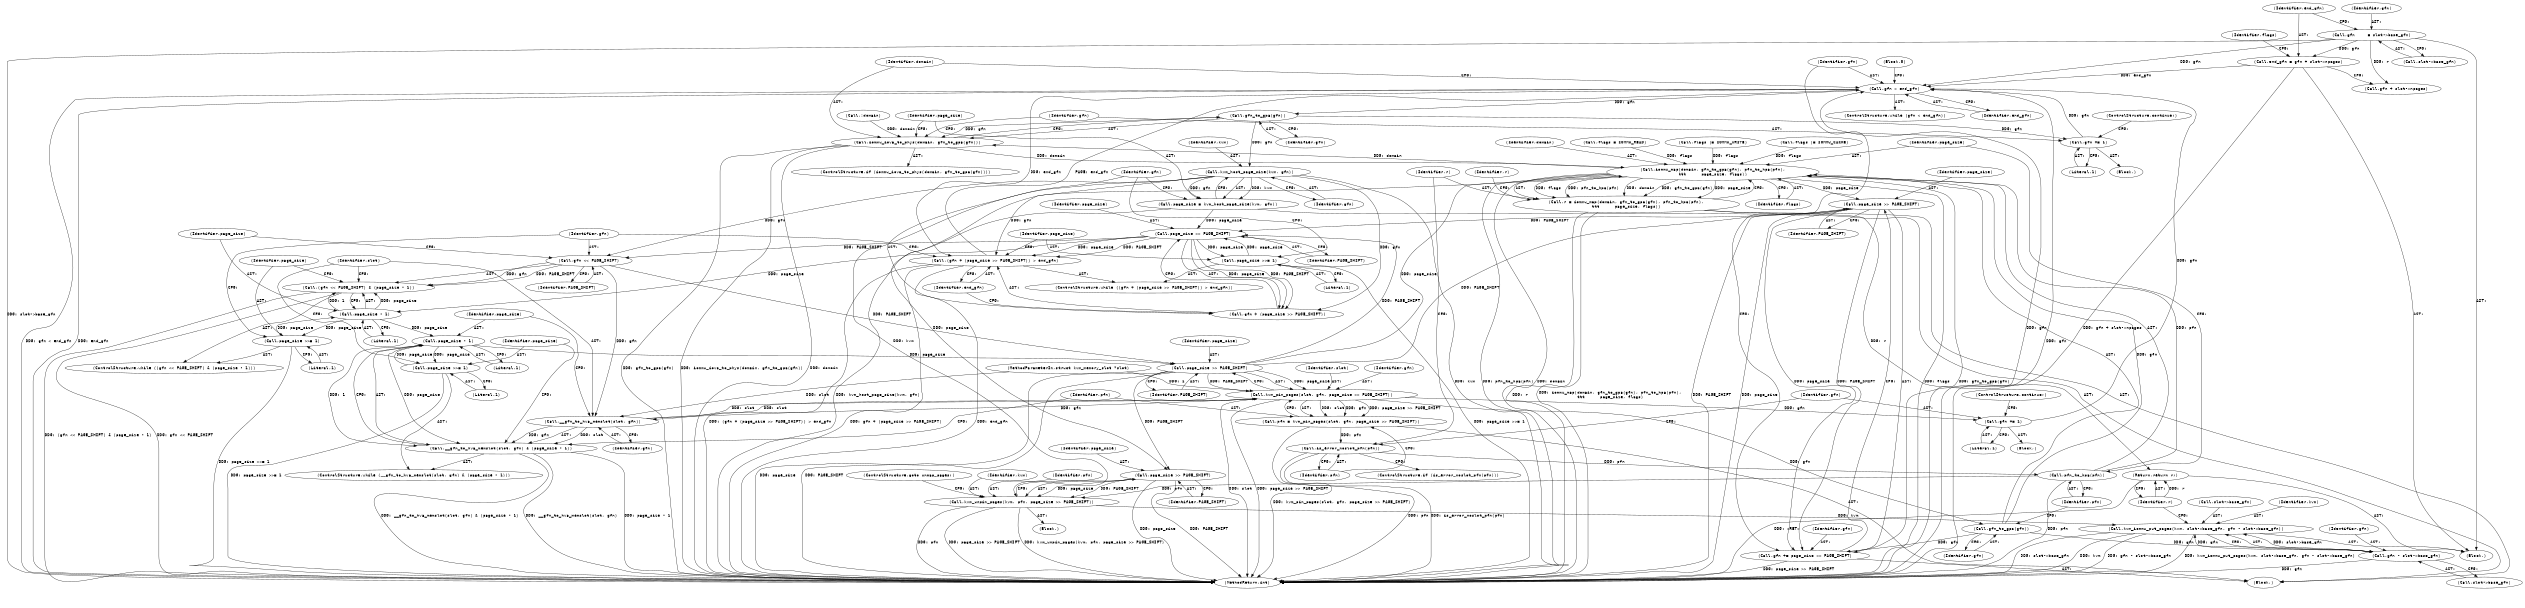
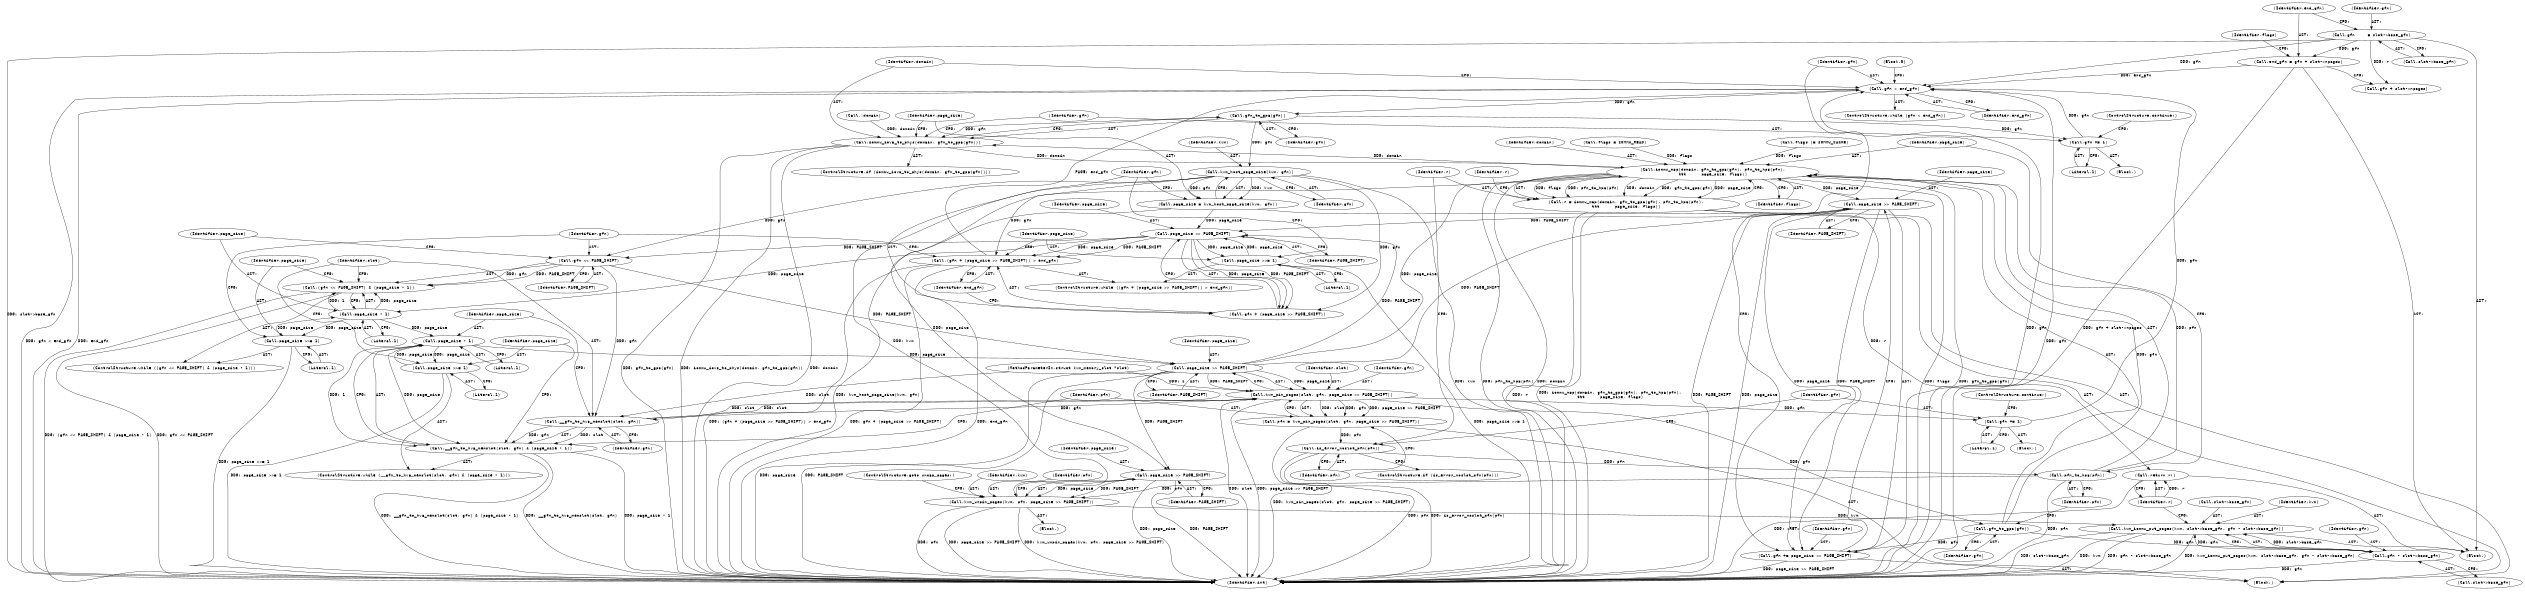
edge "(Call,gfn < end_gfn)" -> "(Call,(gfn + (page_size >> PAGE_SHIFT)) > end_gfn)": removed, label "DDG: end_gfn"
node "(Call,flags |= IOMMU_WRITE)": removed
node "(Return,return r;)": label "(Return,return r;)" -> "(Call,return r;)"
node "(MethodReturn,int)": label "(MethodReturn,int)" -> "(Identifier,int)"
